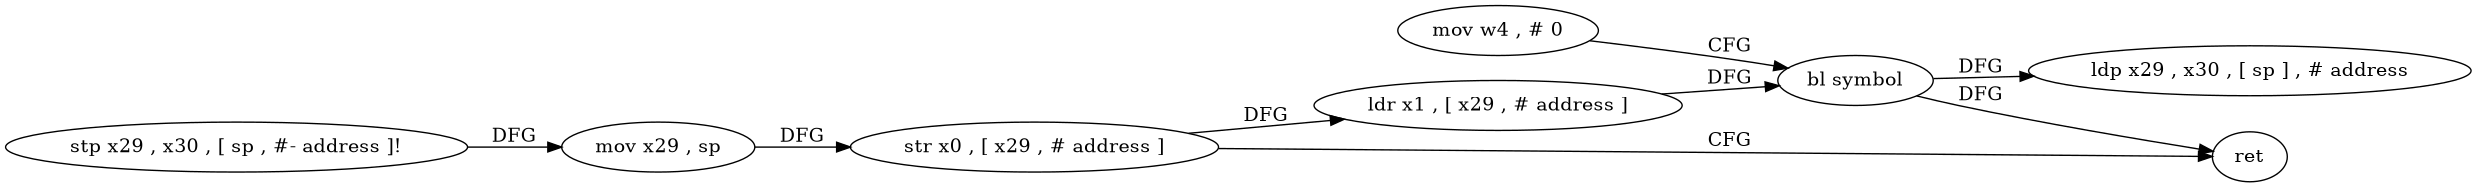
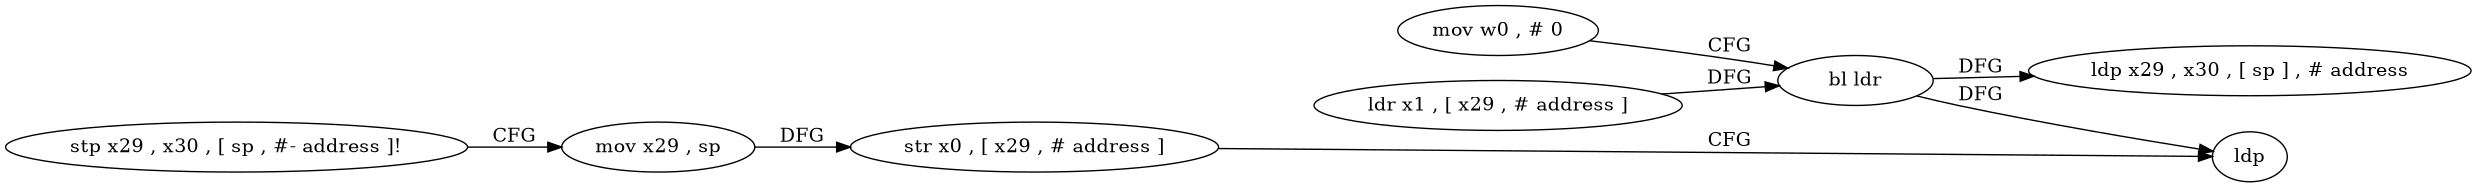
node "mov w4 , # 0": label "mov w4 , # 0" -> "mov w0 , # 0"
node "bl symbol": label "bl symbol" -> "bl ldr"
edge "str x0 , [ x29 , # address ]" -> "ldr x1 , [ x29 , # address ]": removed, label "DFG"
edge "stp x29 , x30 , [ sp , #- address ]!" -> "mov x29 , sp": label "DFG" -> "CFG"
node "ret": label "ret" -> "ldp"
